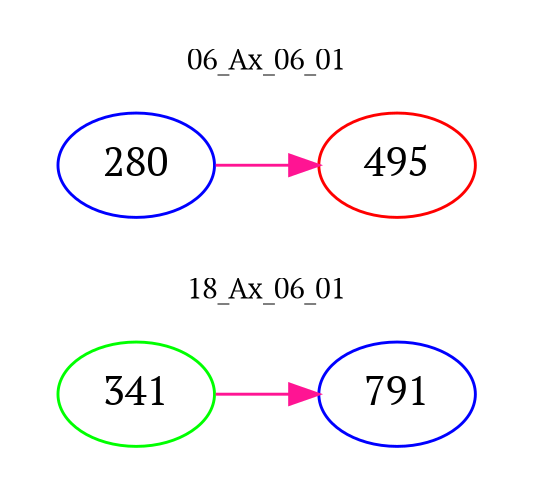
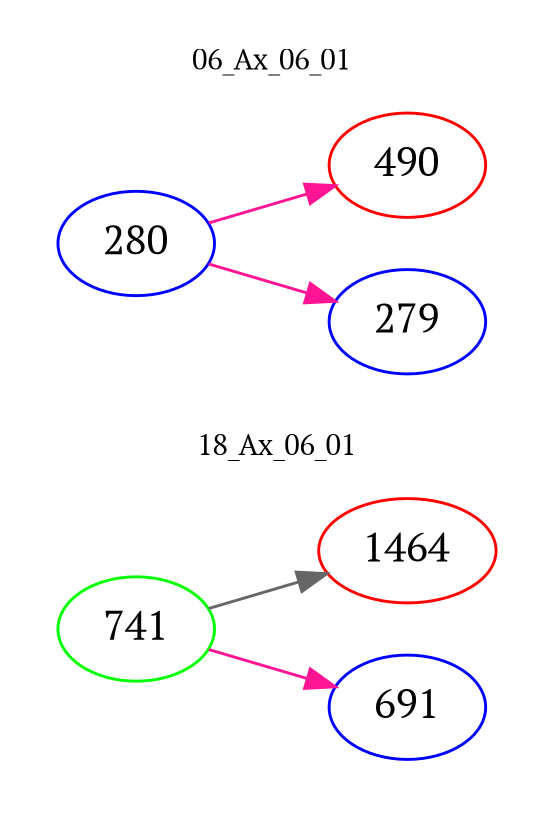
node "495": label "495" -> "490"
node "279": added
node "341": label "341" -> "741"
node "791": label "791" -> "691"
node "1464": added
